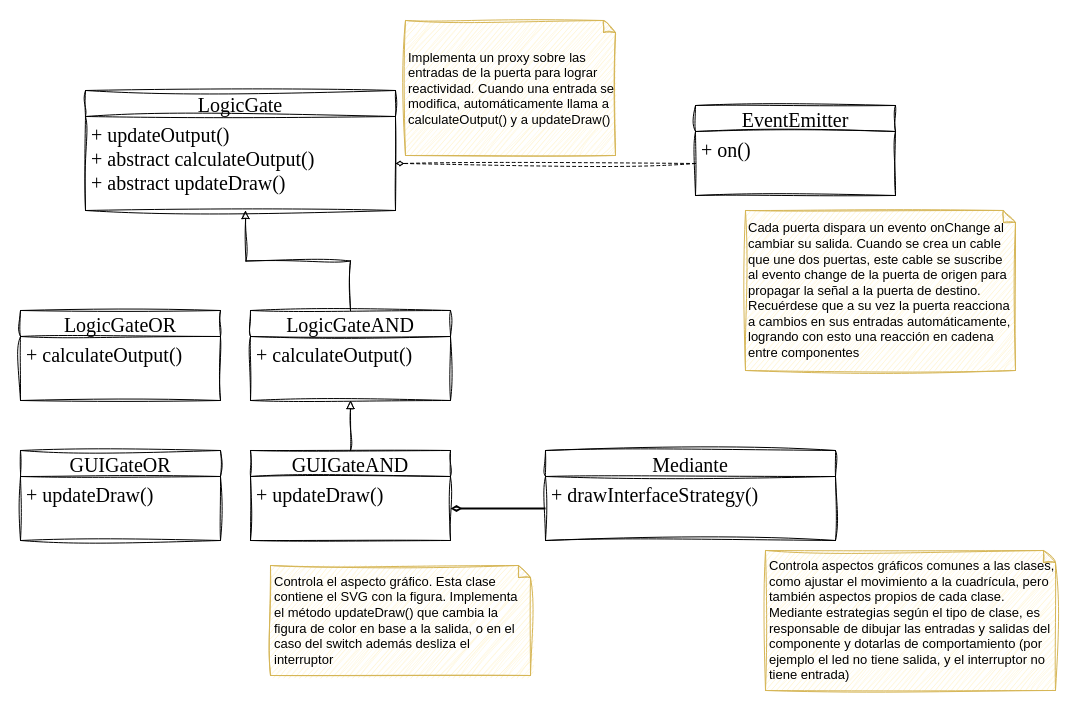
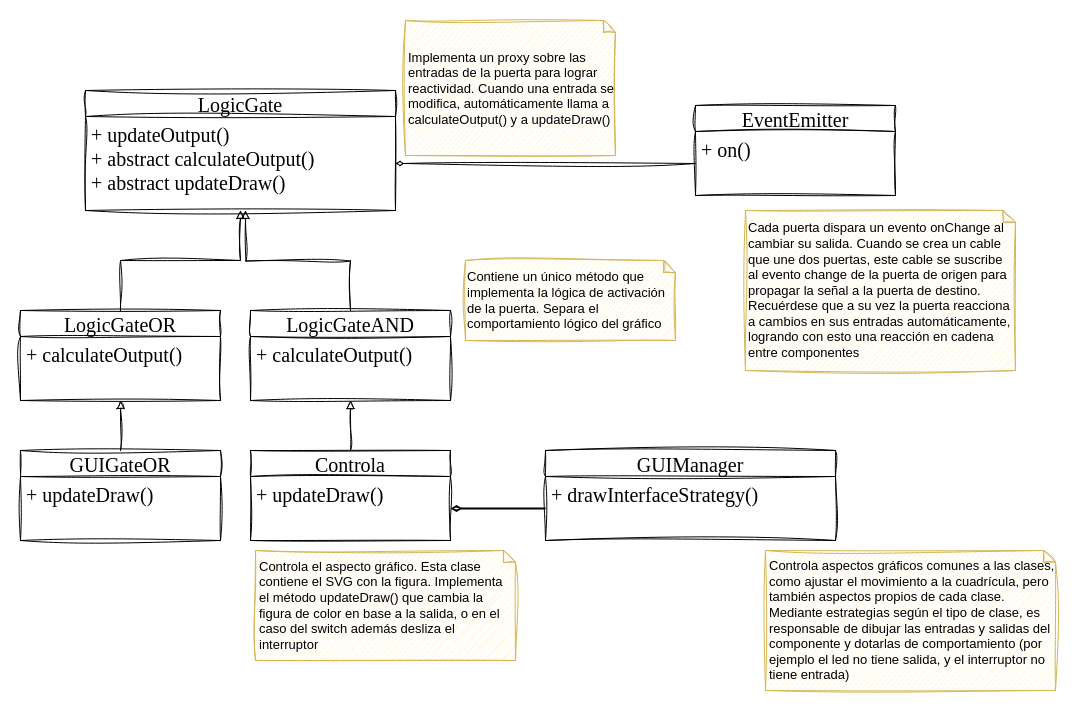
edge "+ on()" -> "+ updateOutput() + abstract calculateOutput() + abstract updateDraw()": style dashed -> solid
edge "LogicGateOR" -> "LogicGate": added
node "Contiene un único método que implementa la lógica de activación de la puerta. Separa el comportamiento lógico del gráfico": added
edge "GUIGateOR" -> "LogicGateOR": added
node "GUIGateAND": label "GUIGateAND" -> "Controla"
node "Mediante": label "Mediante" -> "GUIManager"
node "Controla el aspecto gráfico. Esta clase contiene el SVG con la figura. Implementa el método updateDraw() que cambia la figura de color en base a la salida, o en el caso del switch además desliza el interruptor": moved (401, 621) -> (386, 606)
